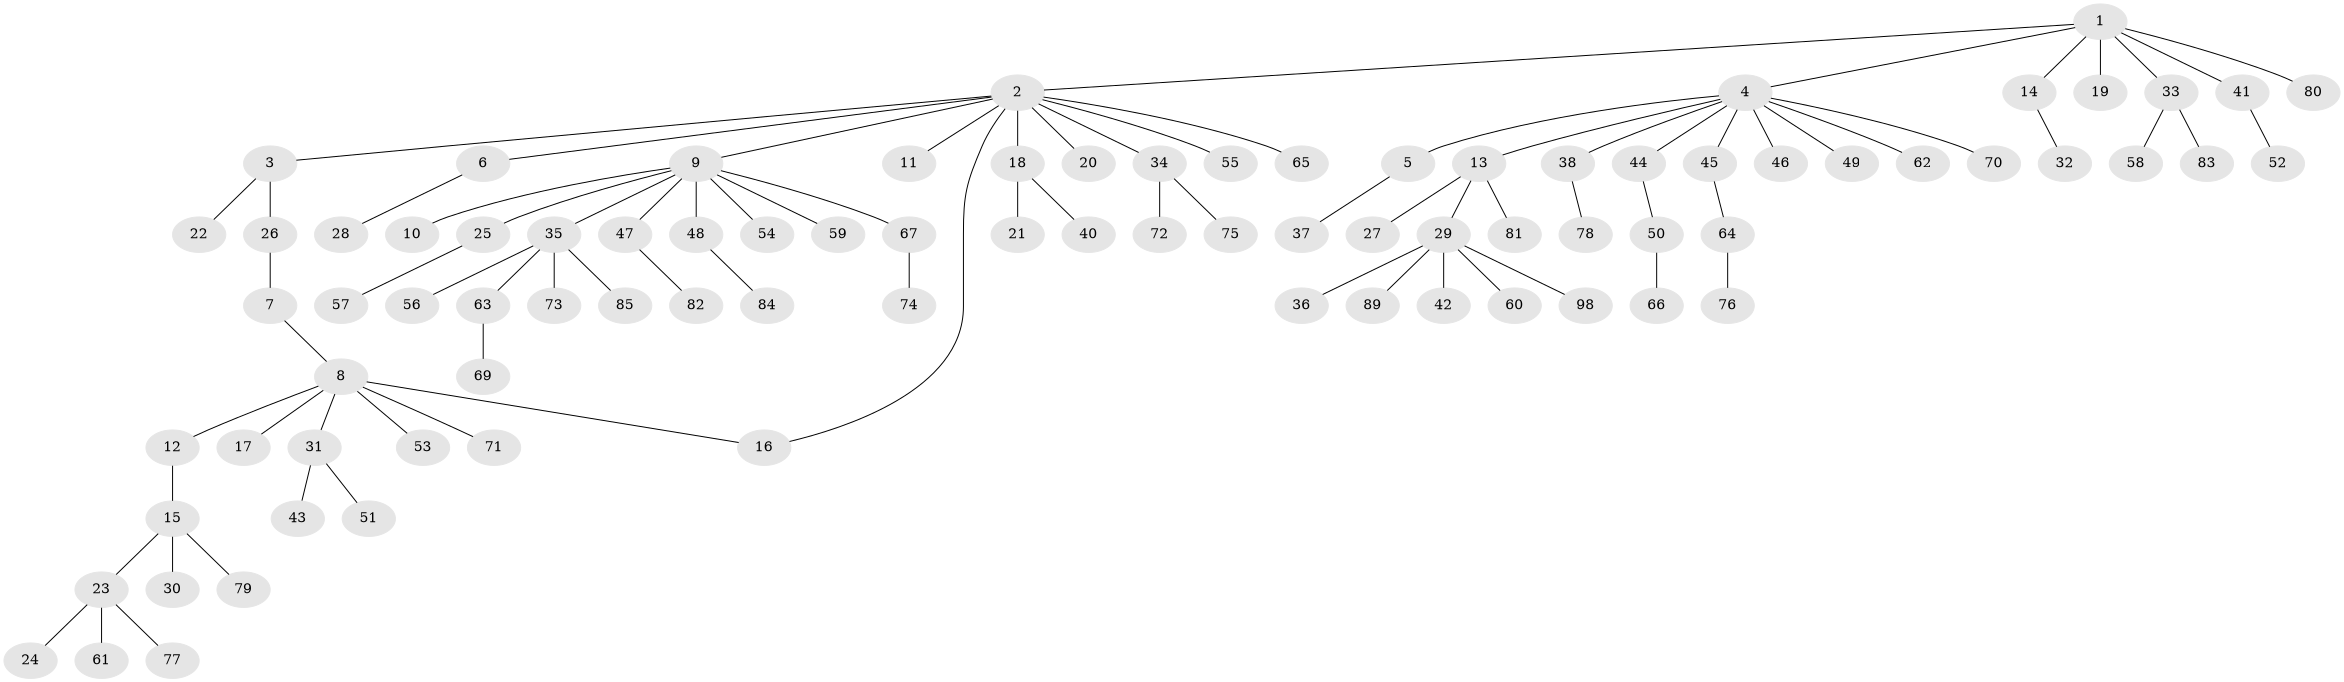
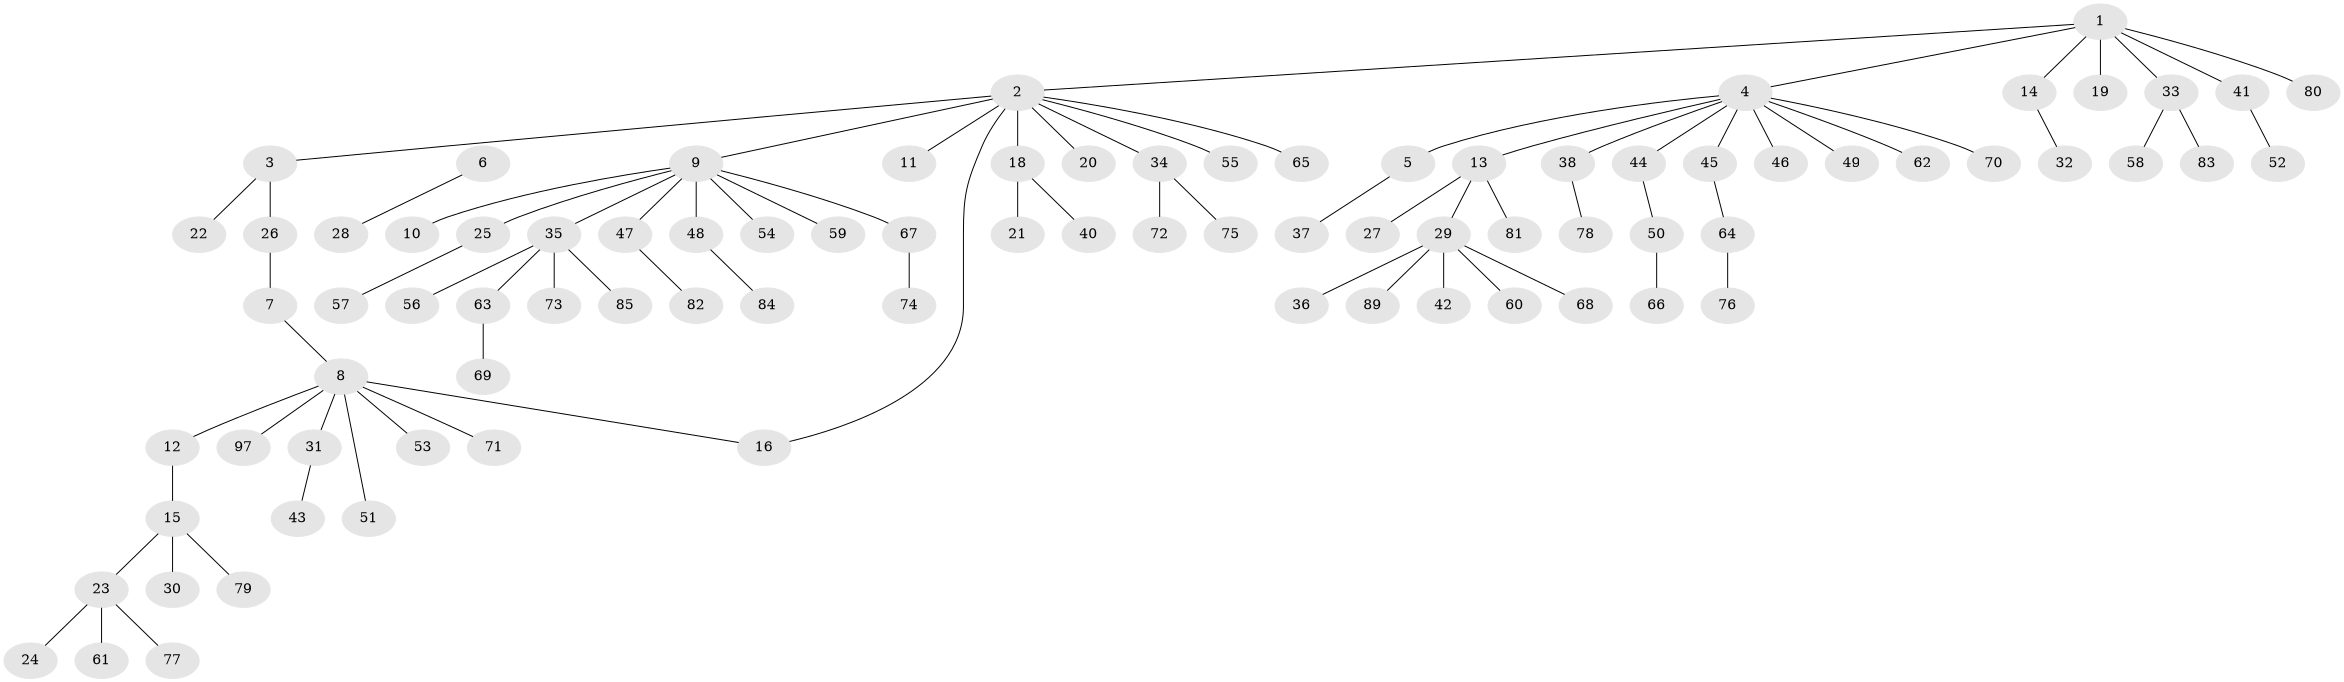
edge "2" -- "6": removed
node "98": label "98" -> "68"
node "17": label "17" -> "97"
edge "31" -- "51": now "8" -- "51"
